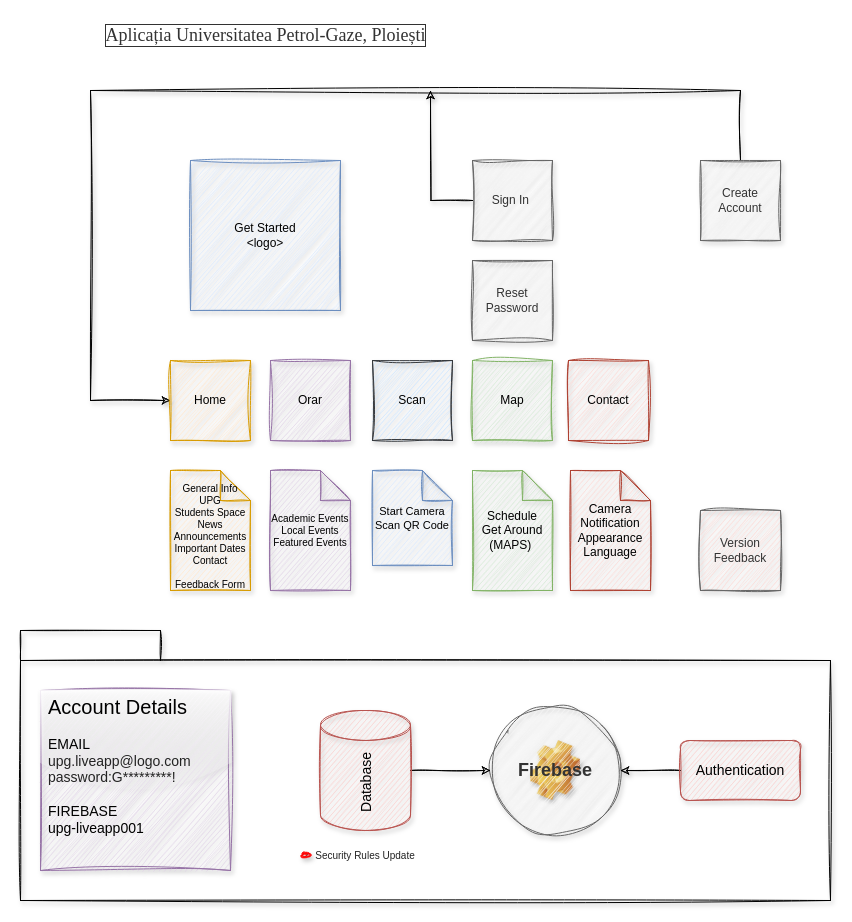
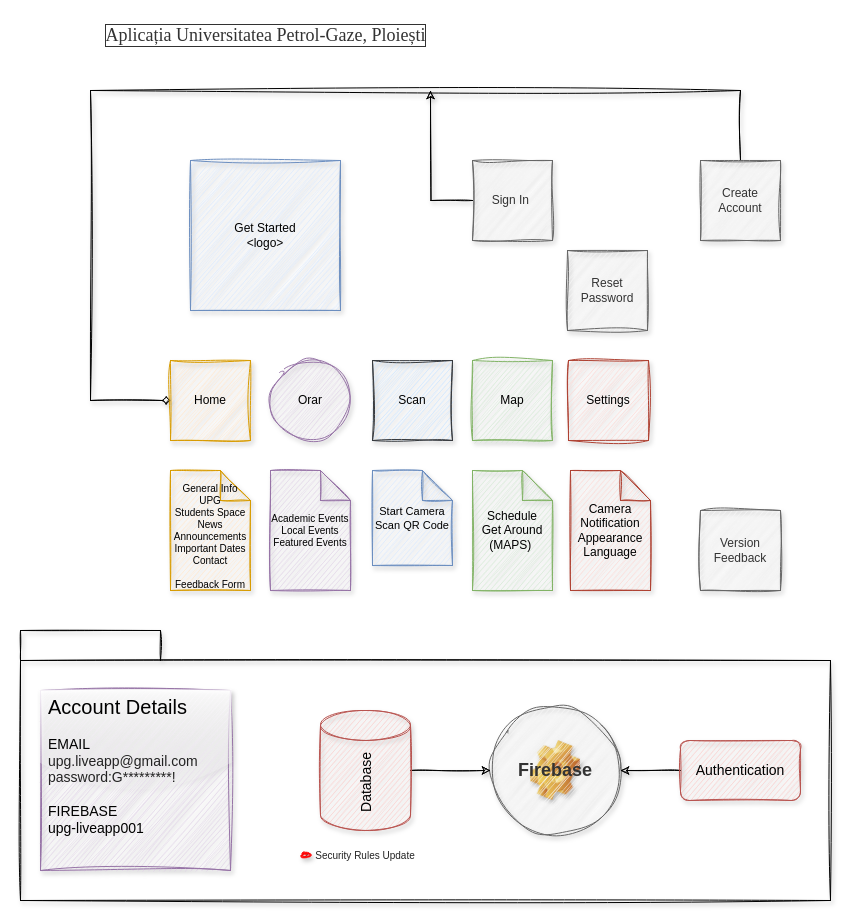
node "Reset Password": moved (513, 301) -> (608, 291)
edge "Create Account" -> "Home": arrowhead classic -> diamond
node "Orar": shape rectangle -> ellipse
node "Contact": label "Contact" -> "Settings"
node "Version Feedback": fillcolor #fad9d5 -> #f5f5f5
node "Account Details EMAIL upg.liveapp@logo.com password:G*********! FIREBASE upg-liveapp001": label "Account Details EMAIL upg.liveapp@logo.com password:G*********! FIREBASE upg-liveapp001" -> "Account Details EMAIL upg.liveapp@gmail.com password:G*********! FIREBASE upg-liveapp001"
